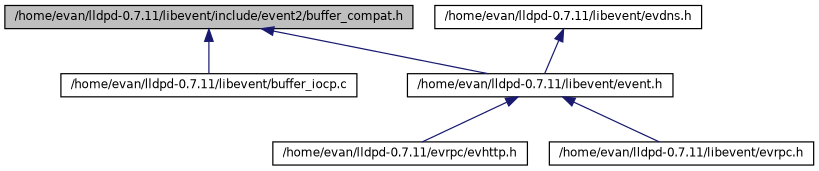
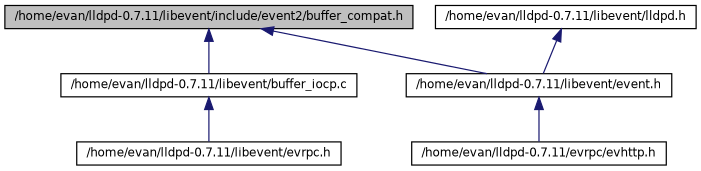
node "/home/evan/lldpd-0.7.11/libevent/evdns.h": label "/home/evan/lldpd-0.7.11/libevent/evdns.h" -> "/home/evan/lldpd-0.7.11/libevent/lldpd.h"
edge "/home/evan/lldpd-0.7.11/libevent/evrpc.h" -> "/home/evan/lldpd-0.7.11/libevent/event.h": now "/home/evan/lldpd-0.7.11/libevent/evrpc.h" -> "/home/evan/lldpd-0.7.11/libevent/buffer_iocp.c"
